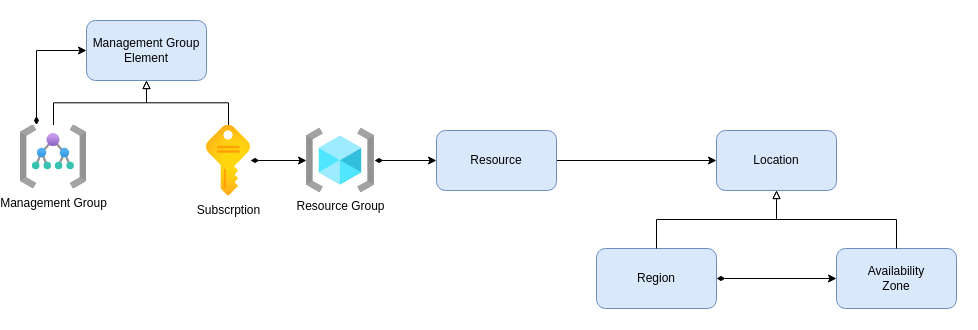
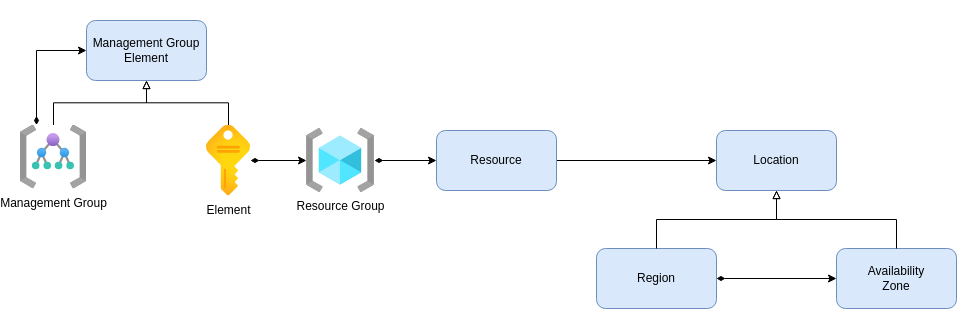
node "Subscrption": label "Subscrption" -> "Element"
